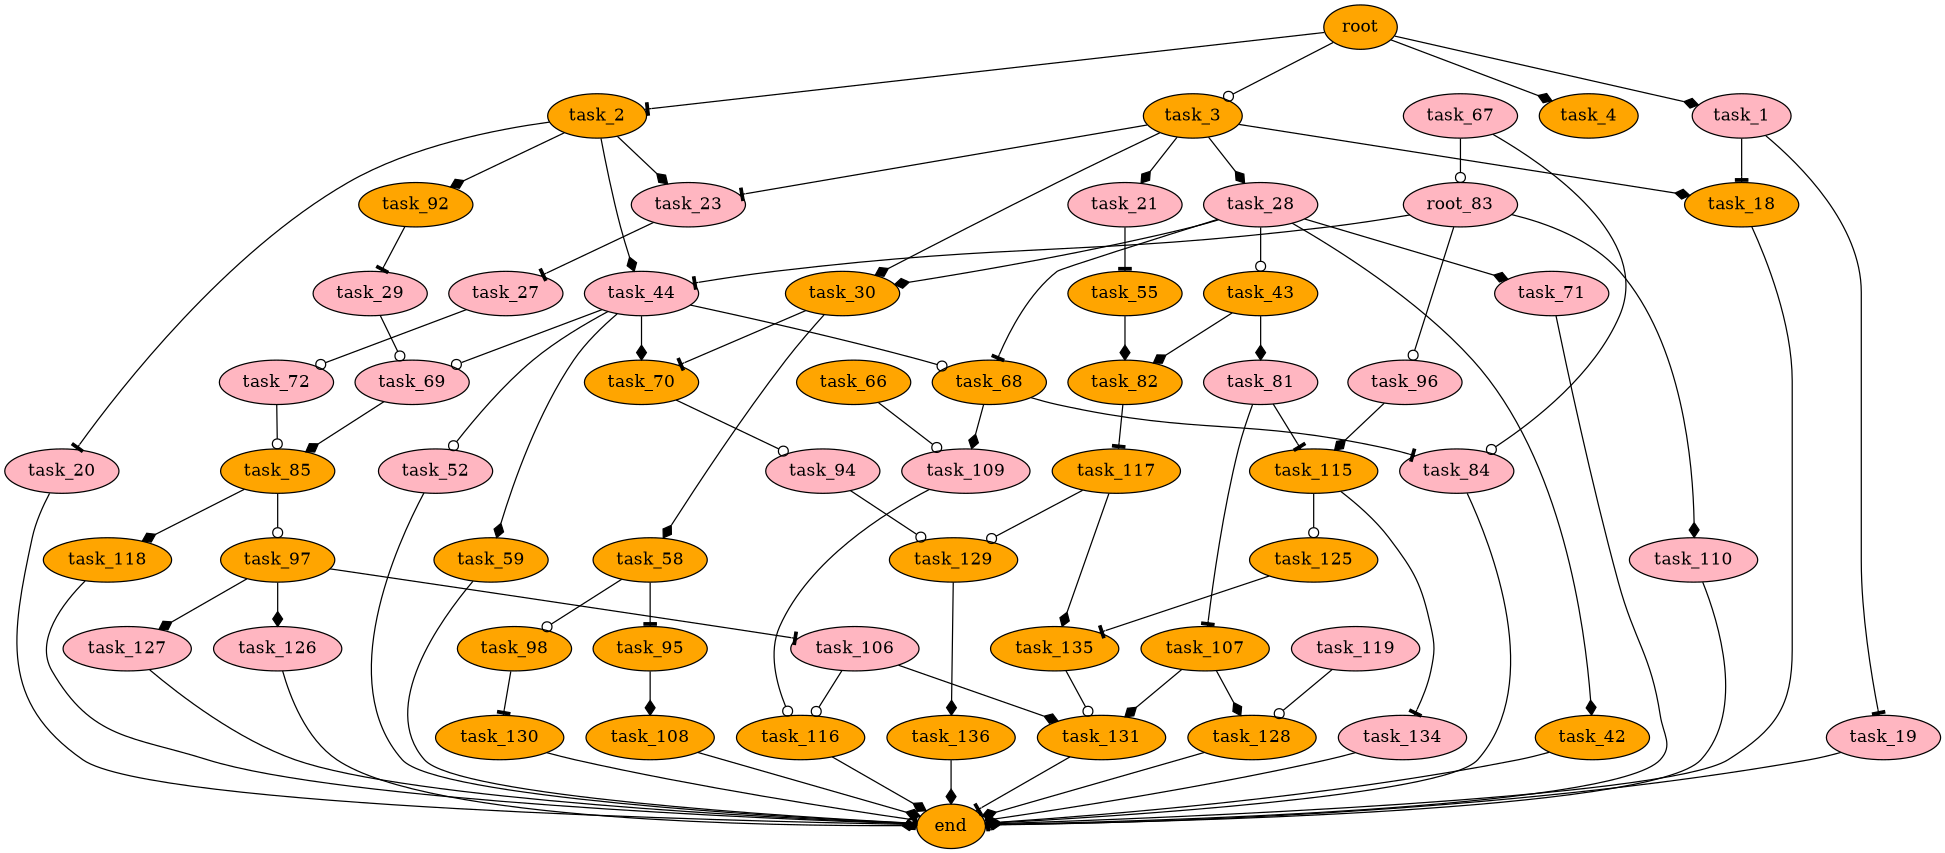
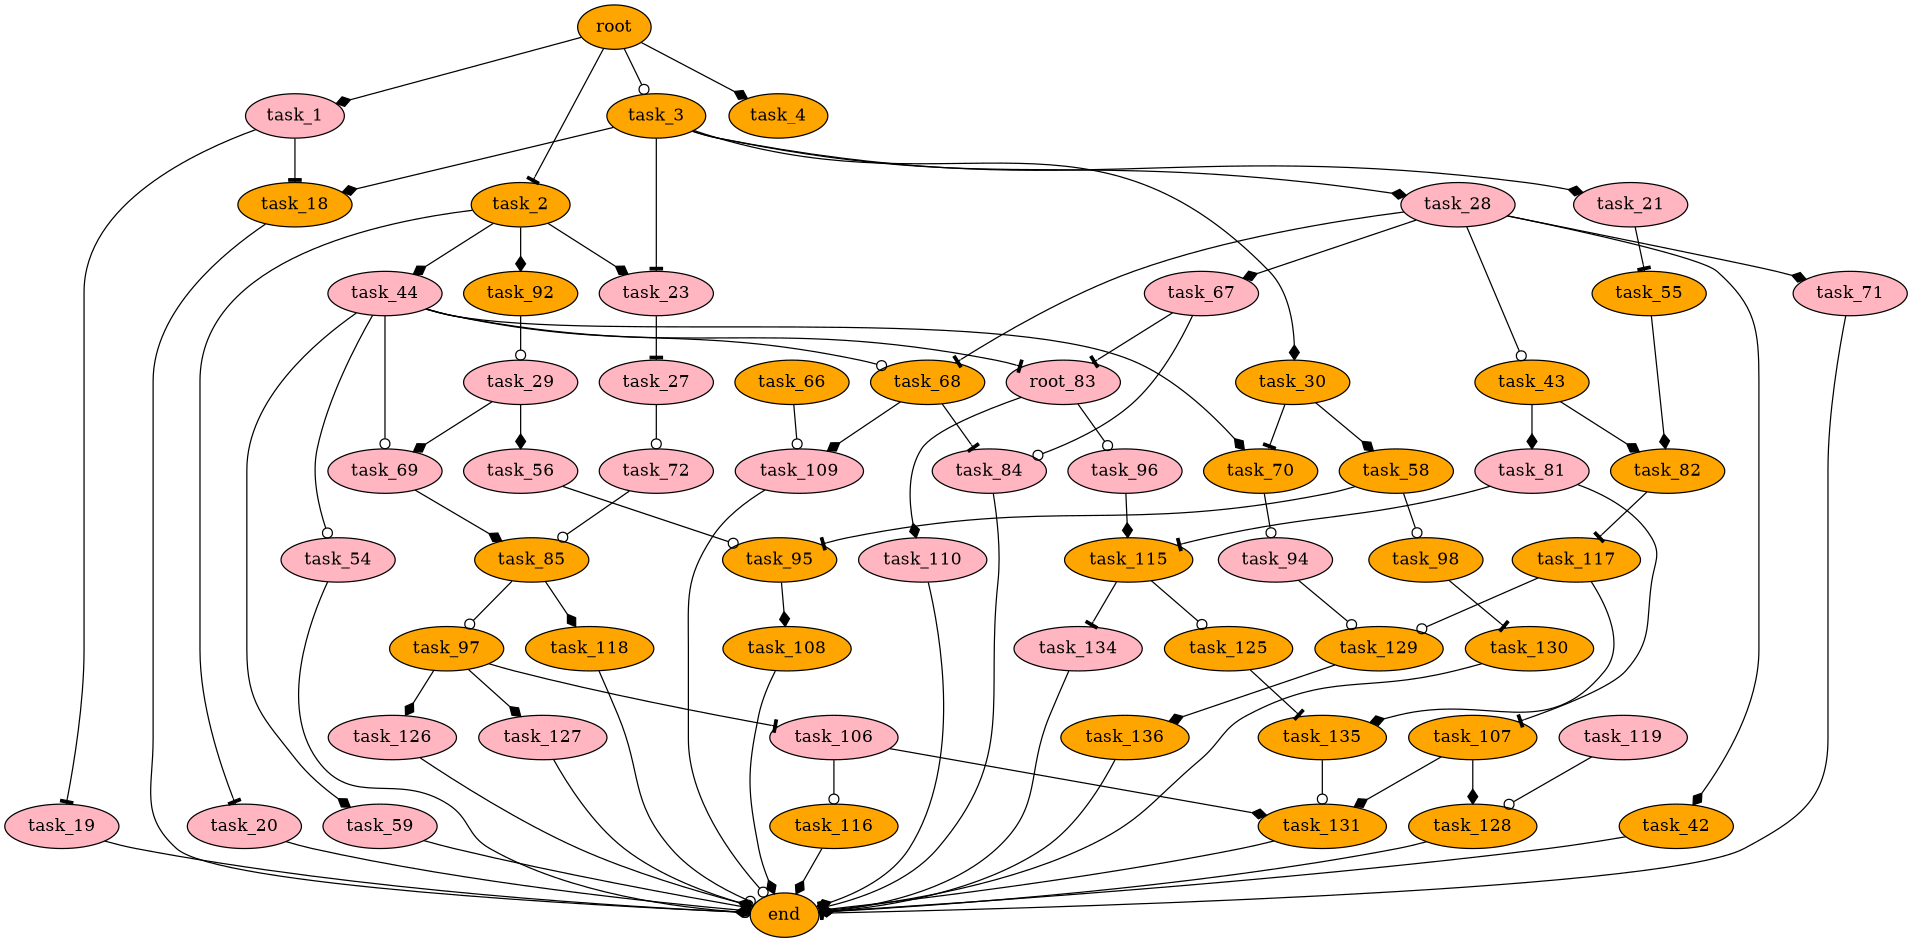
edge "task_67" -> "root_83": arrowhead odot -> tee
edge "task_92" -> "task_29": arrowhead tee -> odot
edge "root_83" -> "task_44": reversed
edge "task_28" -> "task_30": now "task_28" -> "task_67"
edge "task_29" -> "task_69": arrowhead odot -> diamond
node "task_52": label "task_52" -> "task_54"
node "task_56": added
node "task_59": fillcolor orange -> lightpink
edge "task_109" -> "task_116": now "task_109" -> "end"
